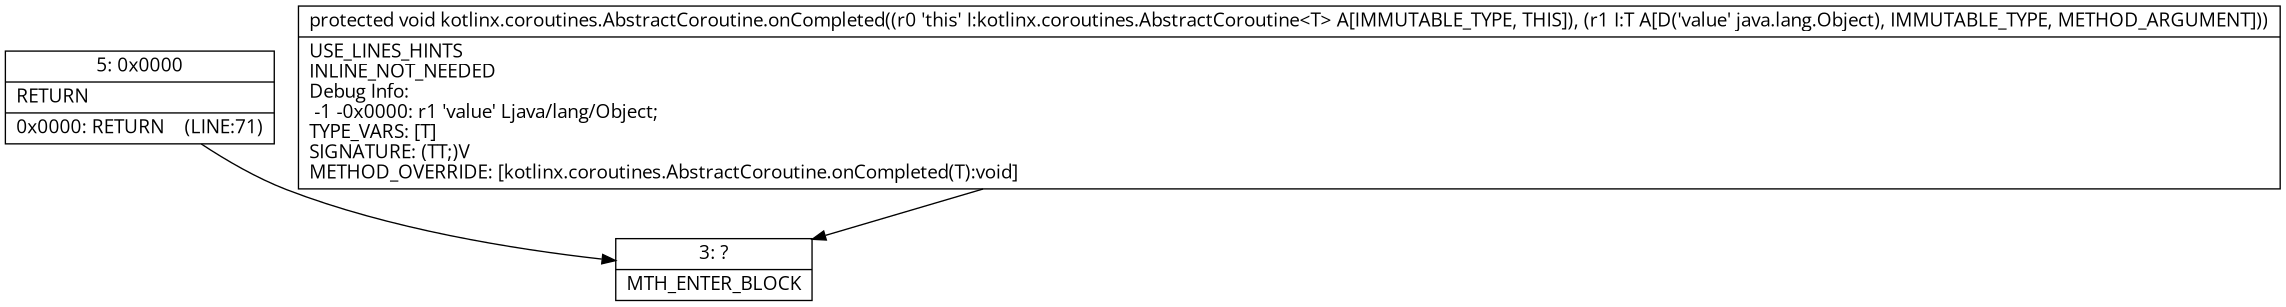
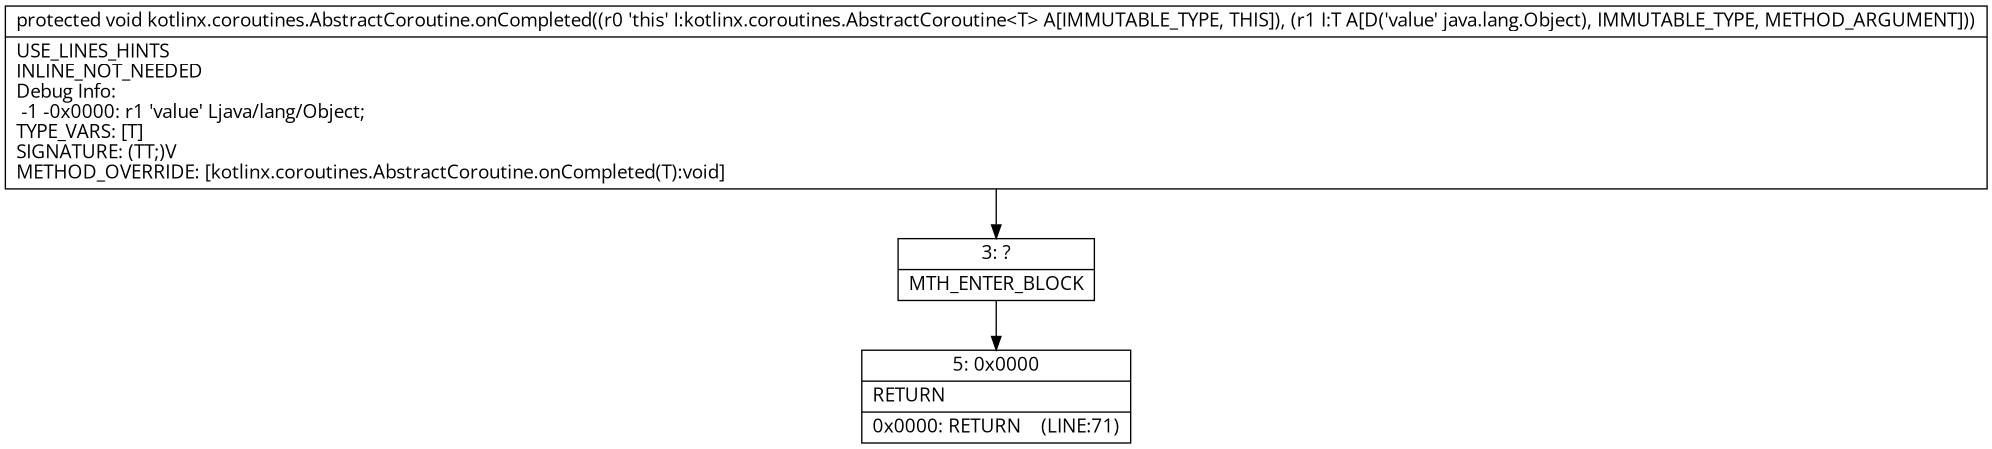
edge "5: 0x0000" -> "3: ?": reversed
